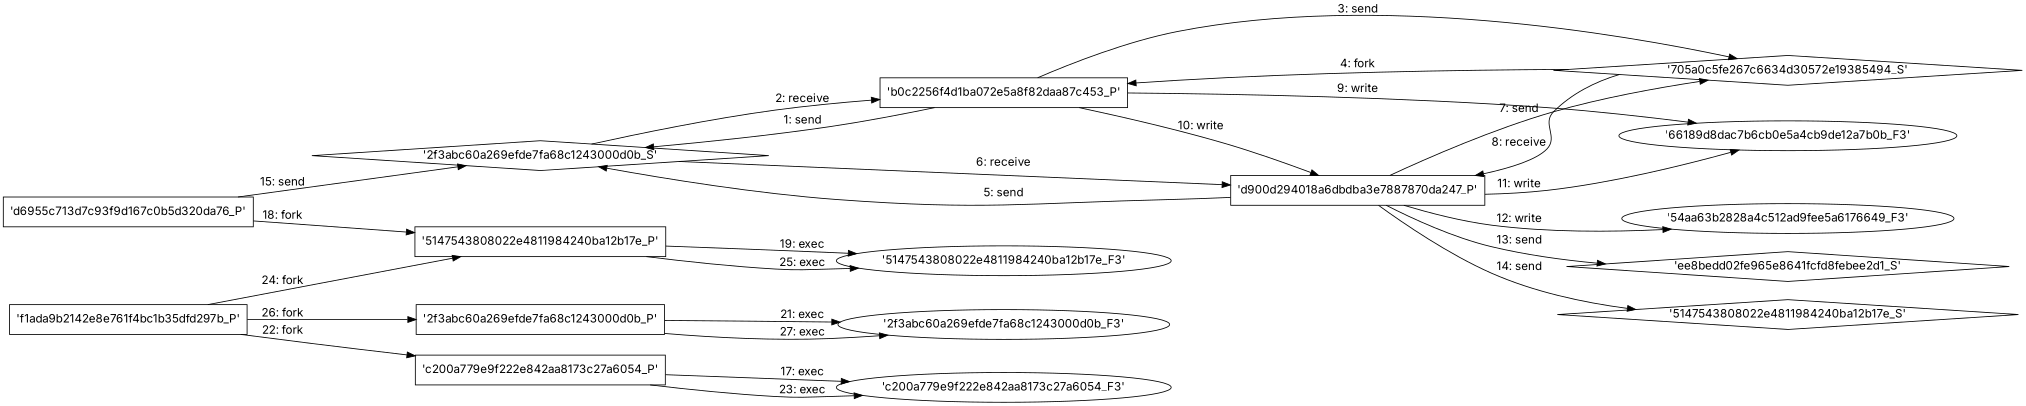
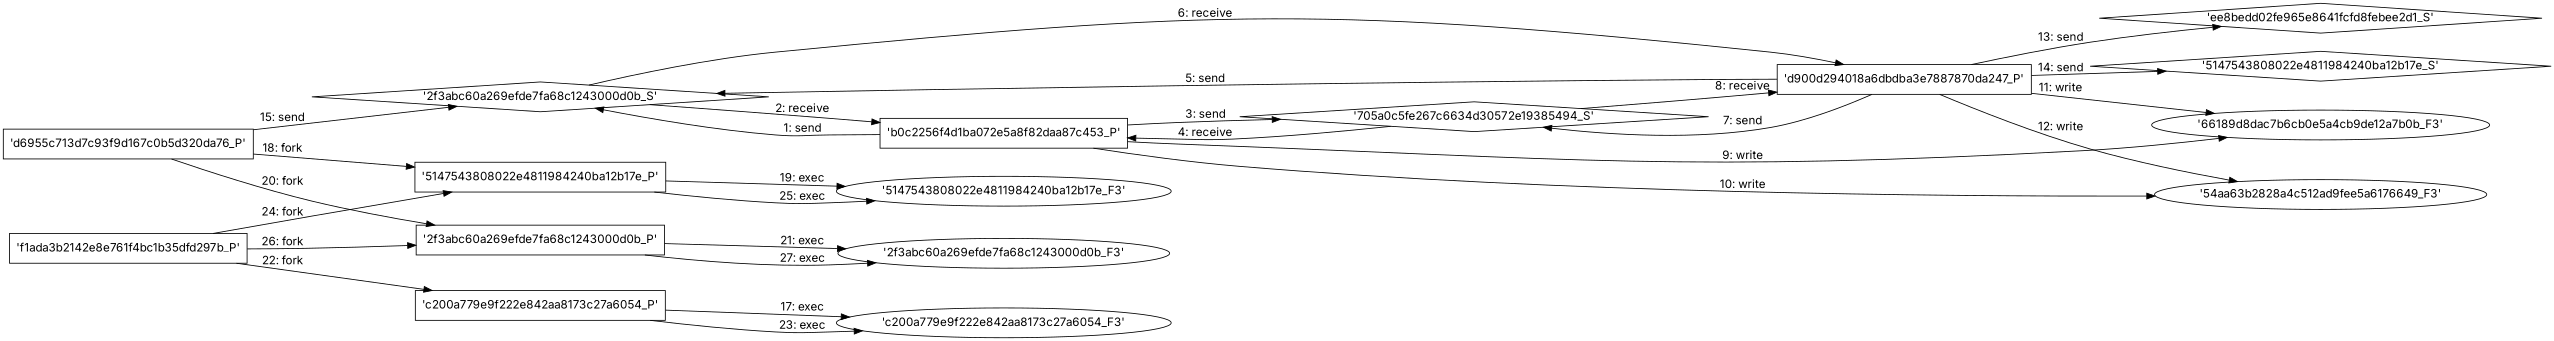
edge "'705a0c5fe267c6634d30572e19385494_S'" -> "'b0c2256f4d1ba072e5a8f82daa87c453_P'": label "4: fork" -> "4: receive"
edge "'b0c2256f4d1ba072e5a8f82daa87c453_P'" -> "'d900d294018a6dbdba3e7887870da247_P'": now "'b0c2256f4d1ba072e5a8f82daa87c453_P'" -> "'54aa63b2828a4c512ad9fee5a6176649_F3'"
edge "'d6955c713d7c93f9d167c0b5d320da76_P'" -> "'2f3abc60a269efde7fa68c1243000d0b_P'": added, label "20: fork"
node "'f1ada9b2142e8e761f4bc1b35dfd297b_P'": label "'f1ada9b2142e8e761f4bc1b35dfd297b_P'" -> "'f1ada3b2142e8e761f4bc1b35dfd297b_P'"
